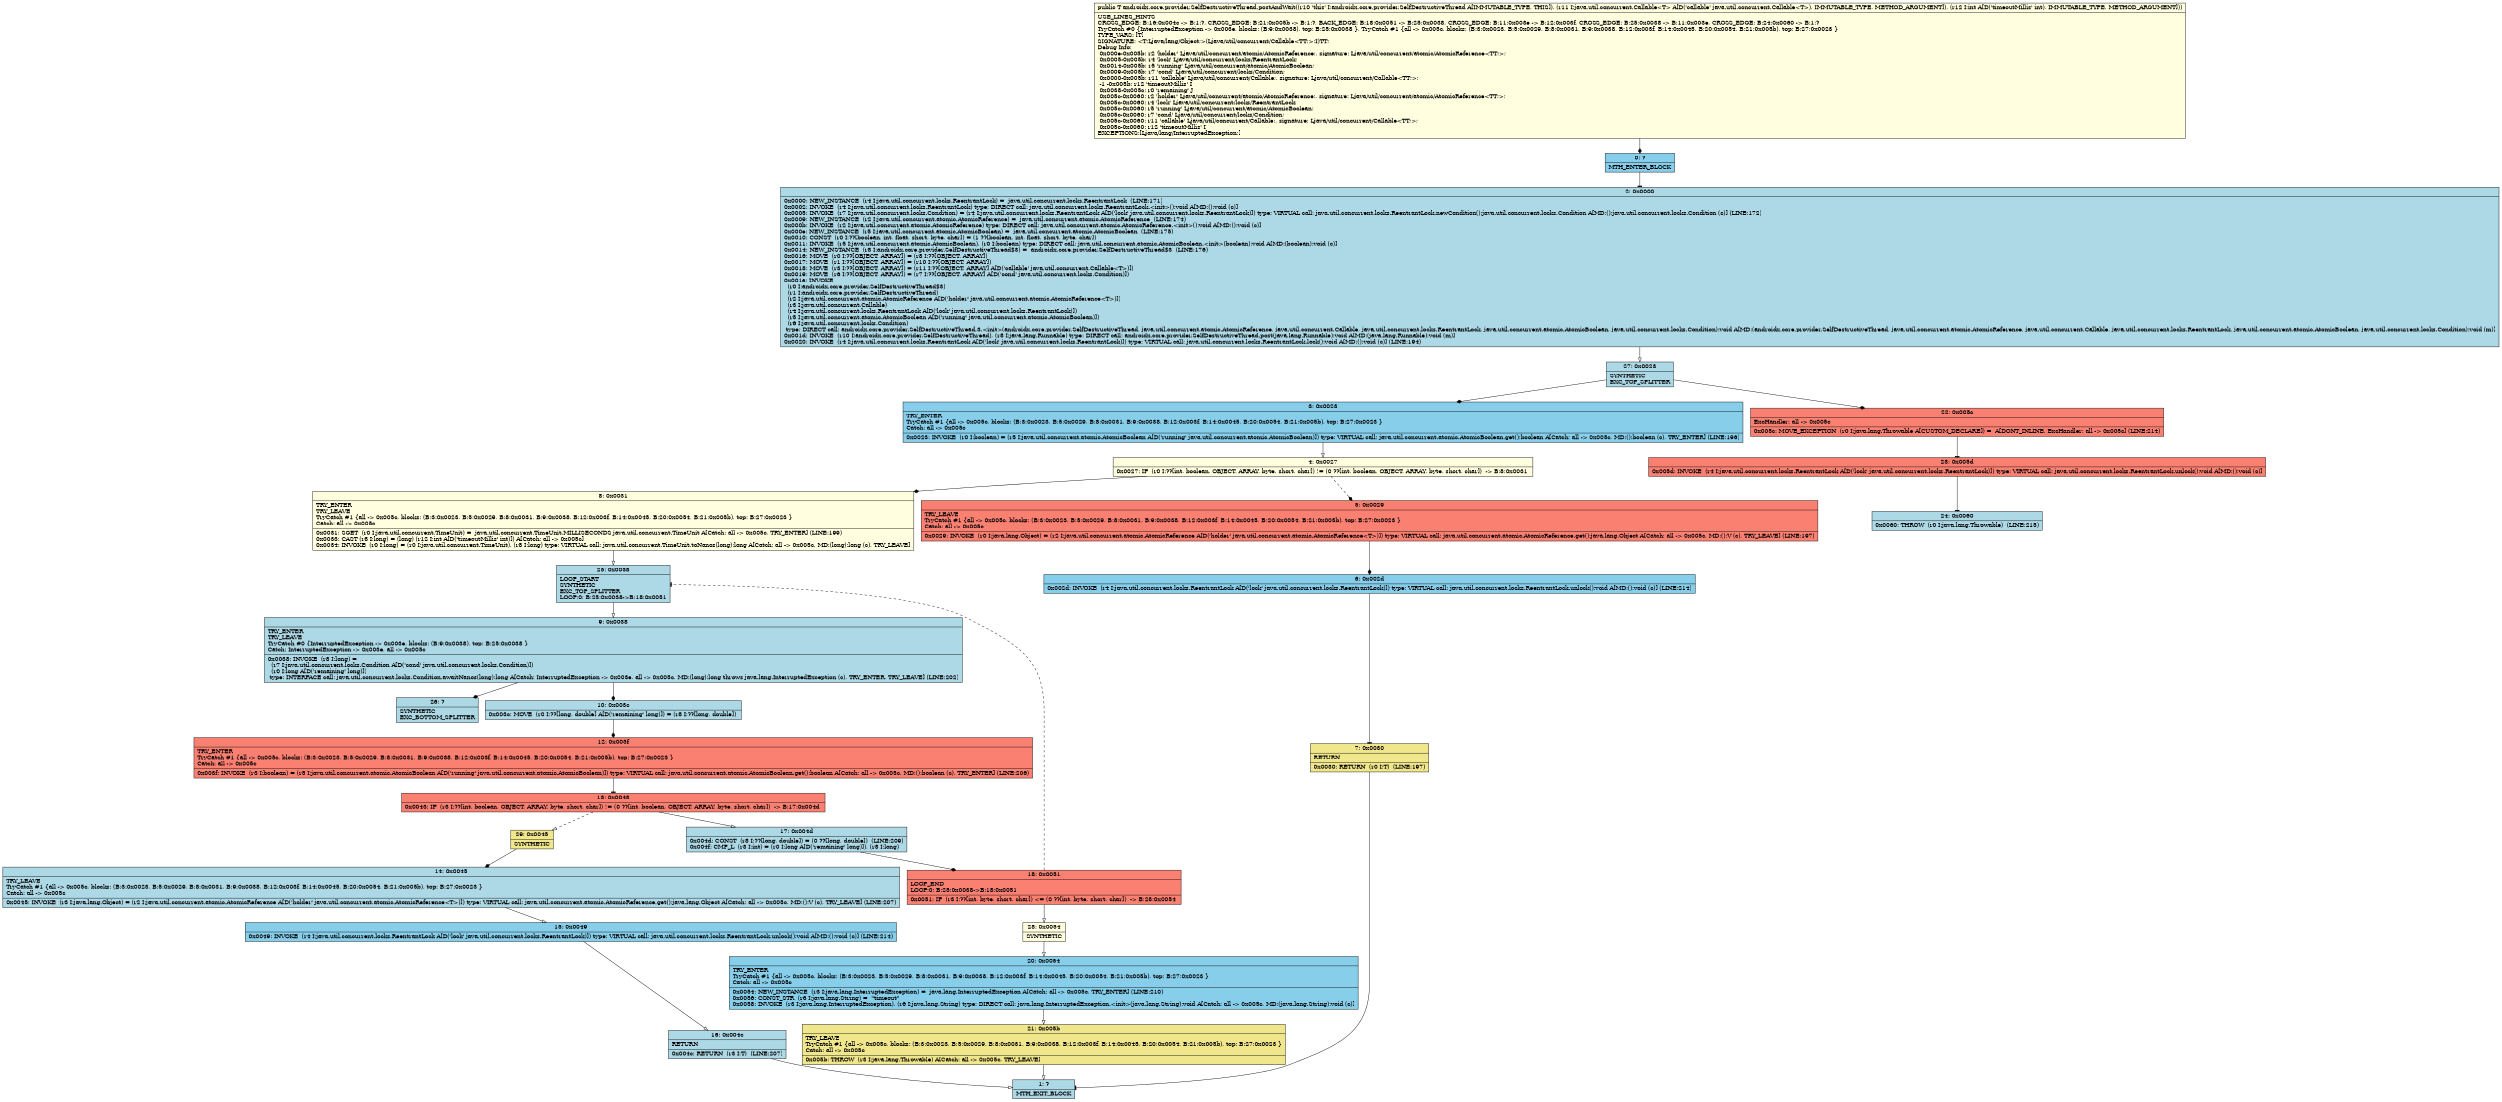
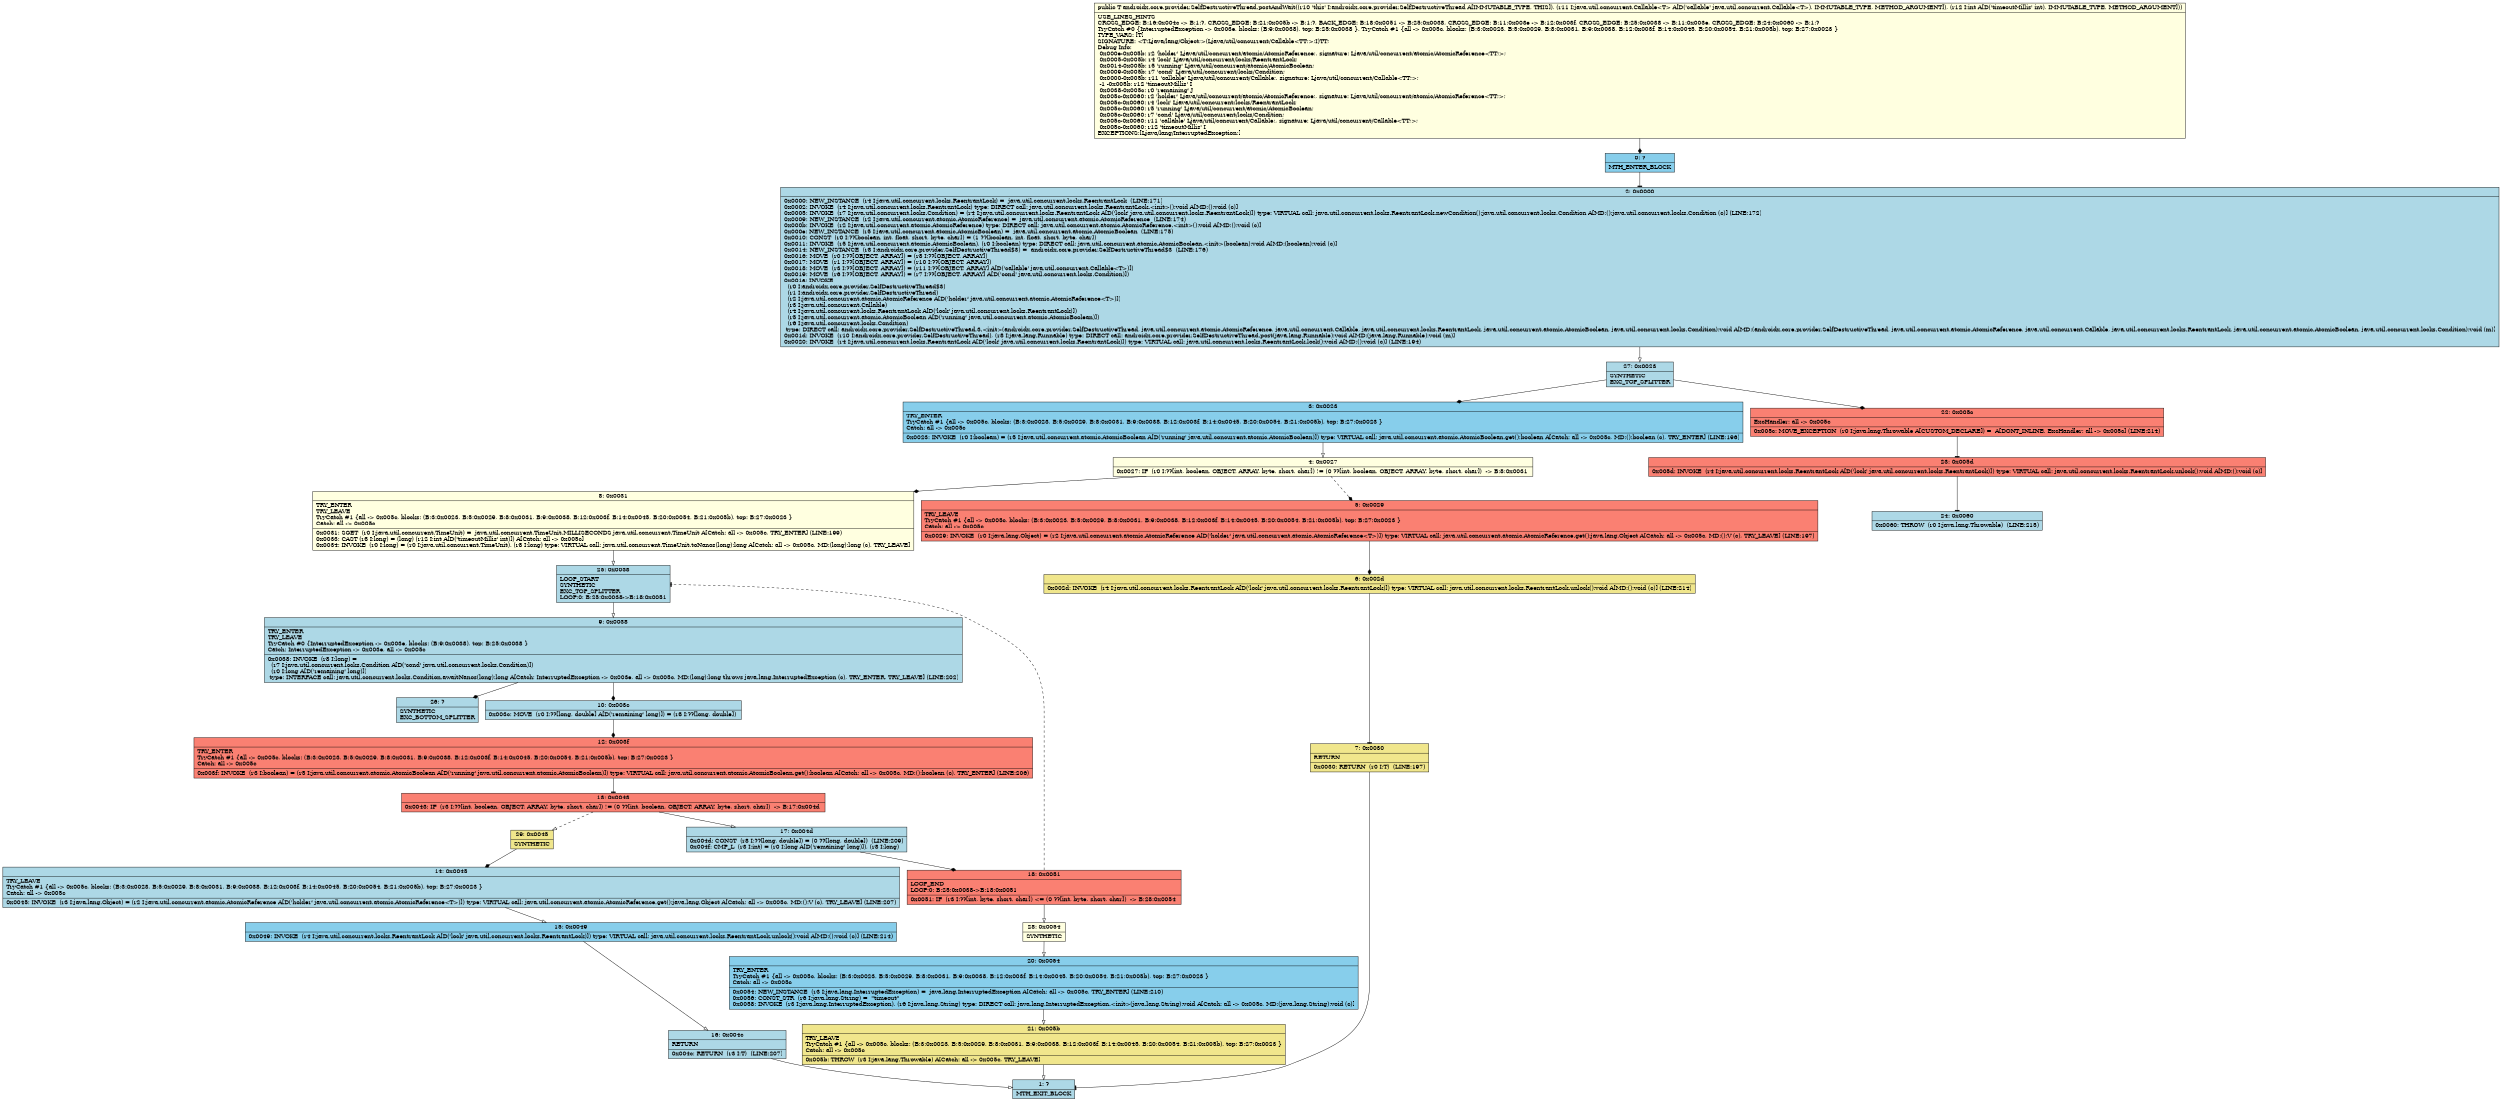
node "6: 0x002d": fillcolor skyblue -> khaki
